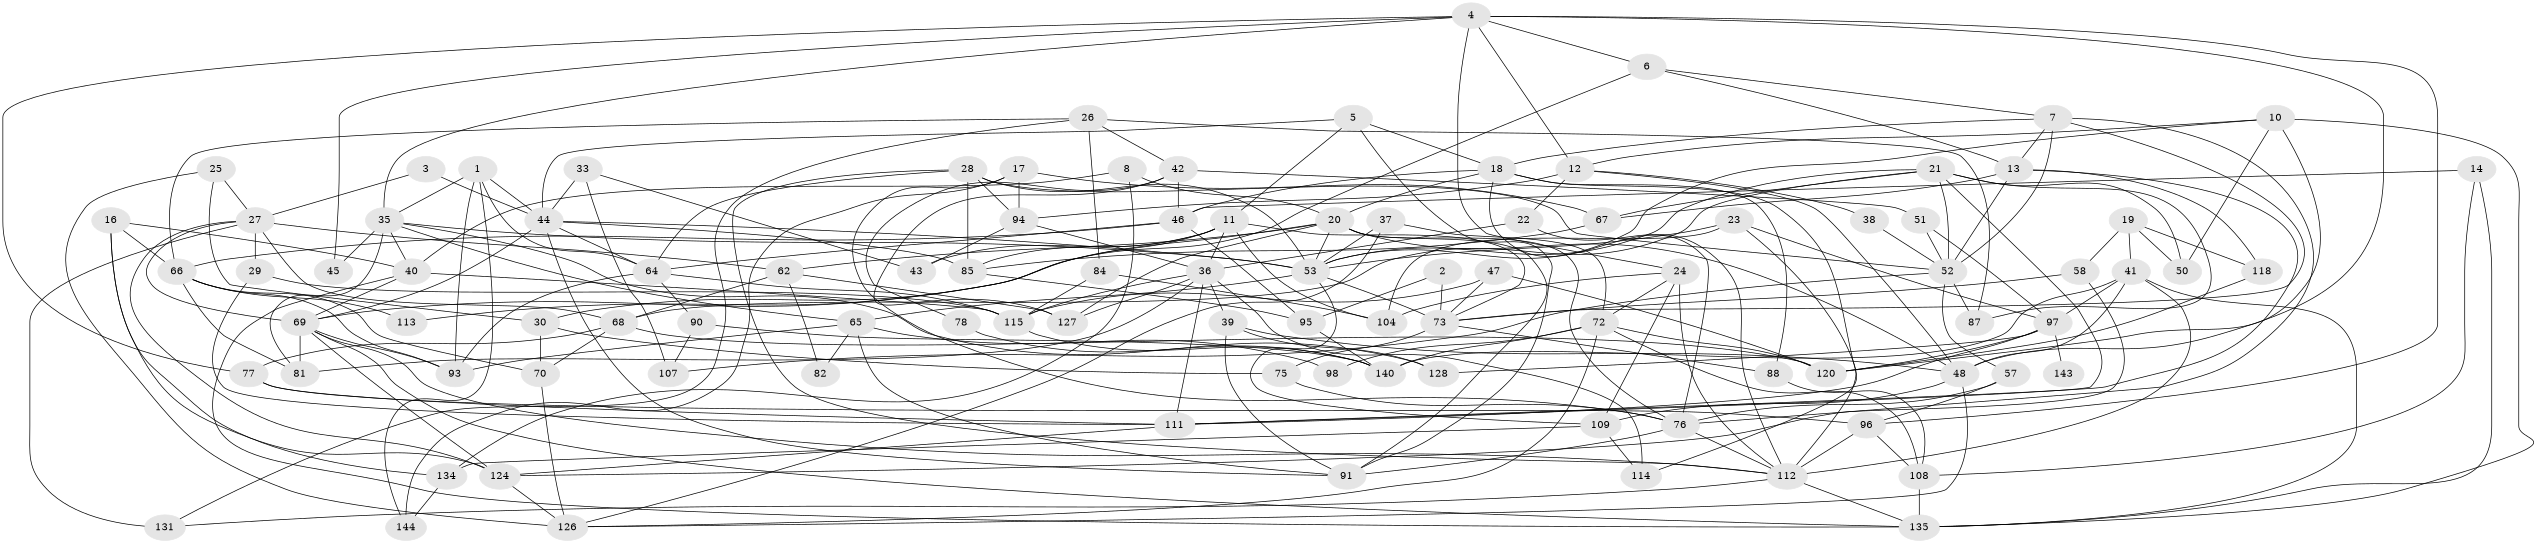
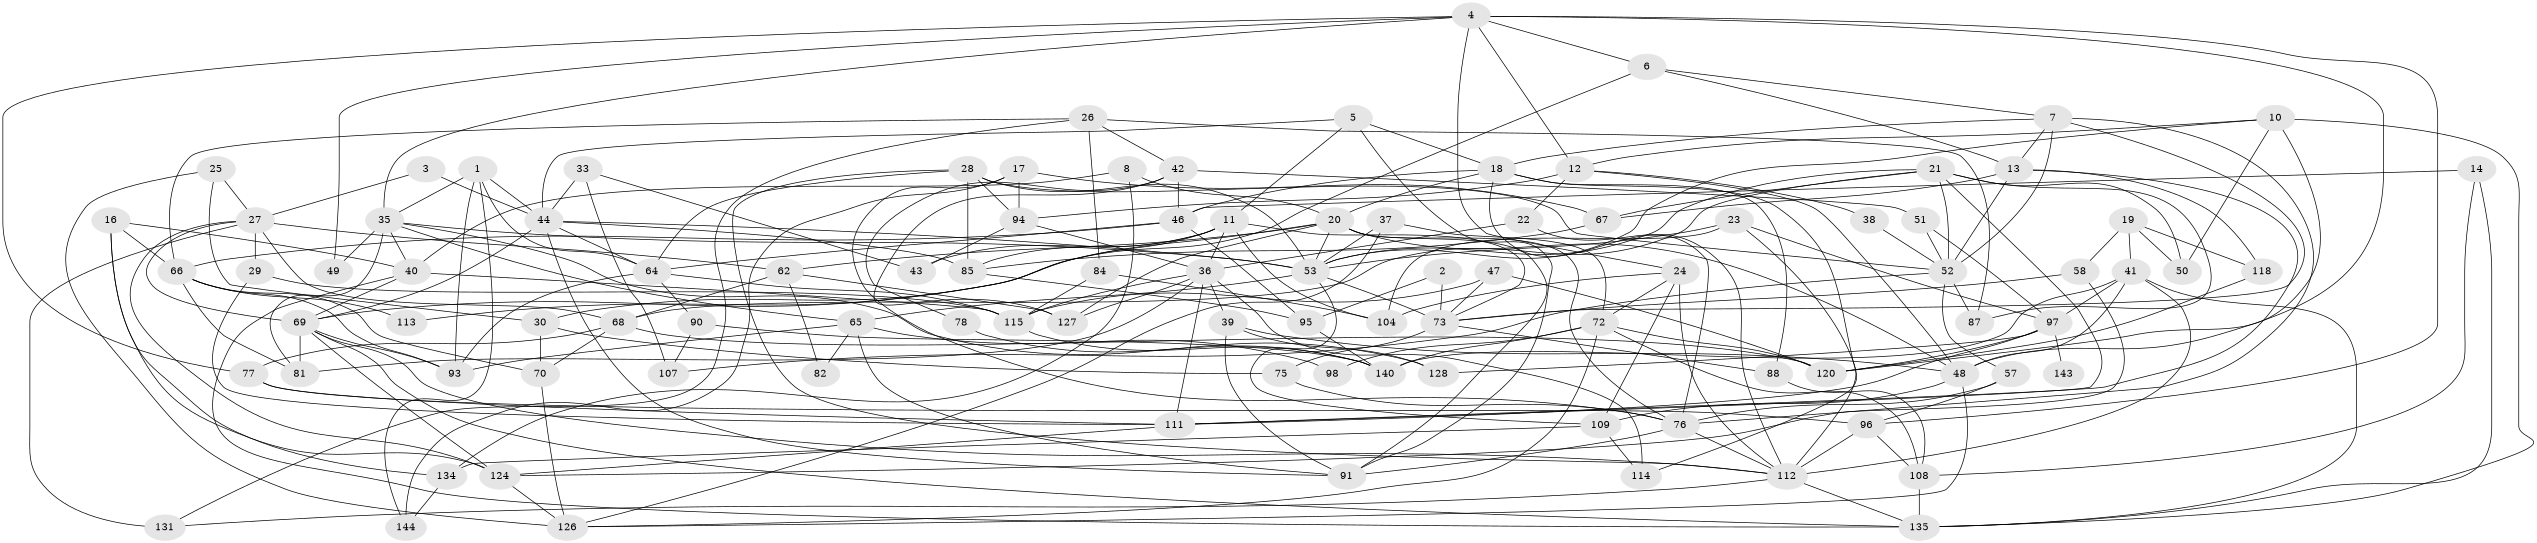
node "45": label "45" -> "49"
